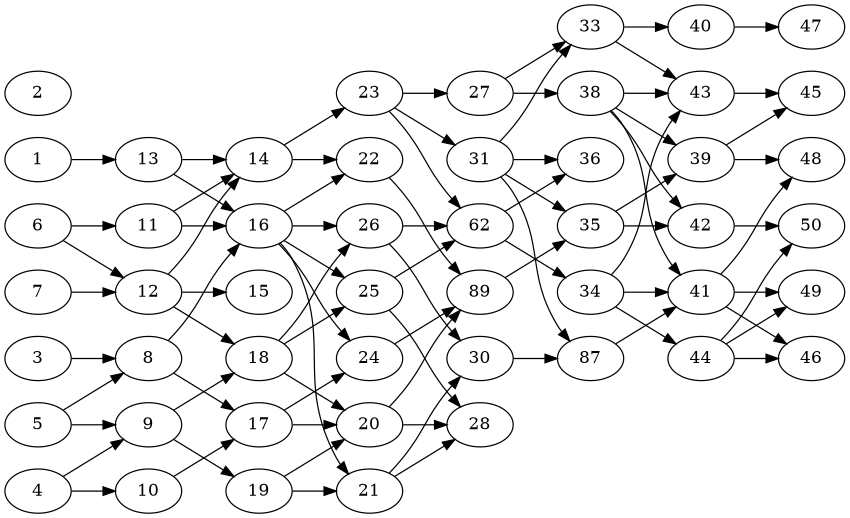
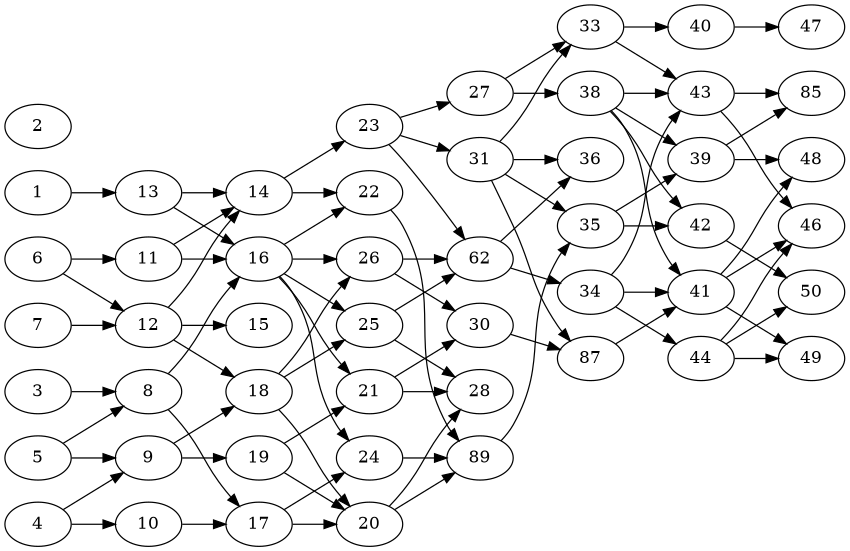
node "45": label "45" -> "85"
edge "43" -> "46": added
